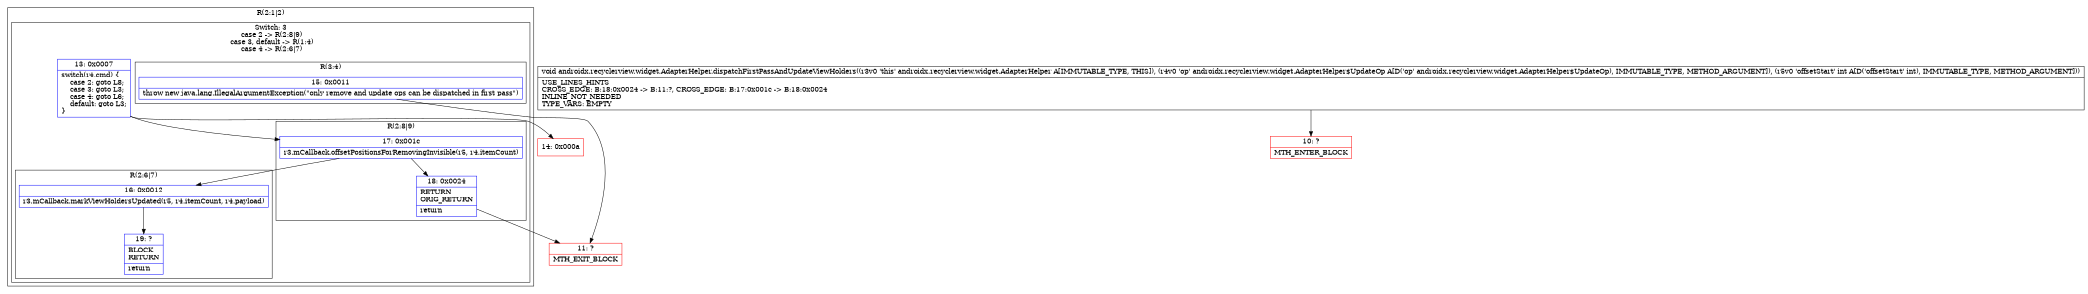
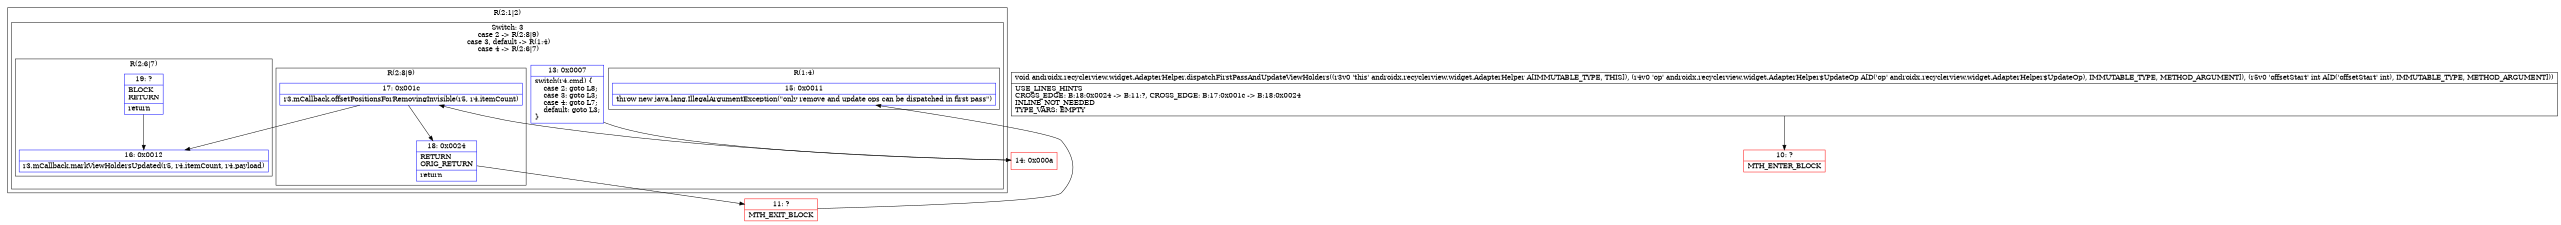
cluster "R(3:4)": label "R(3:4)" -> "R(1:4)"
node "13: 0x0007": text "case 4: goto L6;" -> "case 4: goto L7;"
edge "15: 0x0011" -> "11: ?": reversed
edge "13: 0x0007" -> "17: 0x001c": now "14: 0x000a" -> "17: 0x001c"
edge "16: 0x0012" -> "19: ?": reversed
